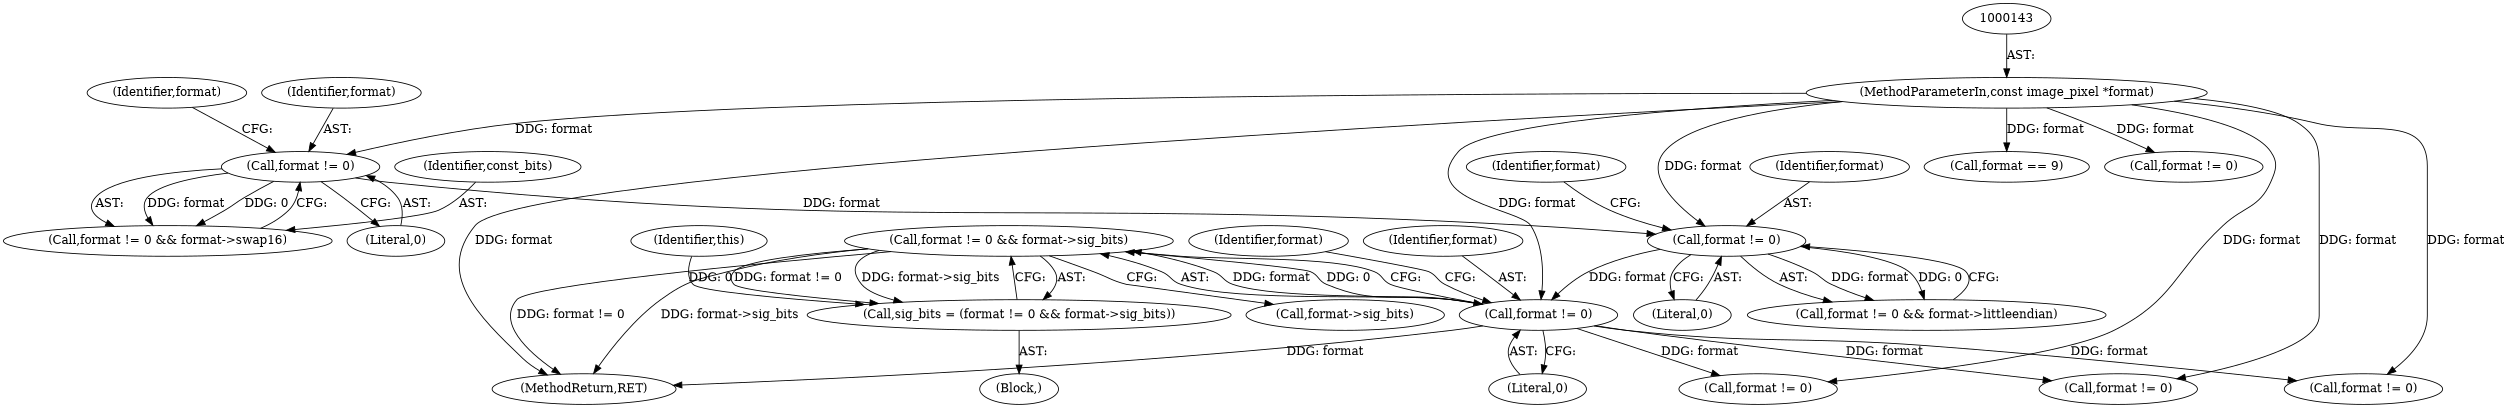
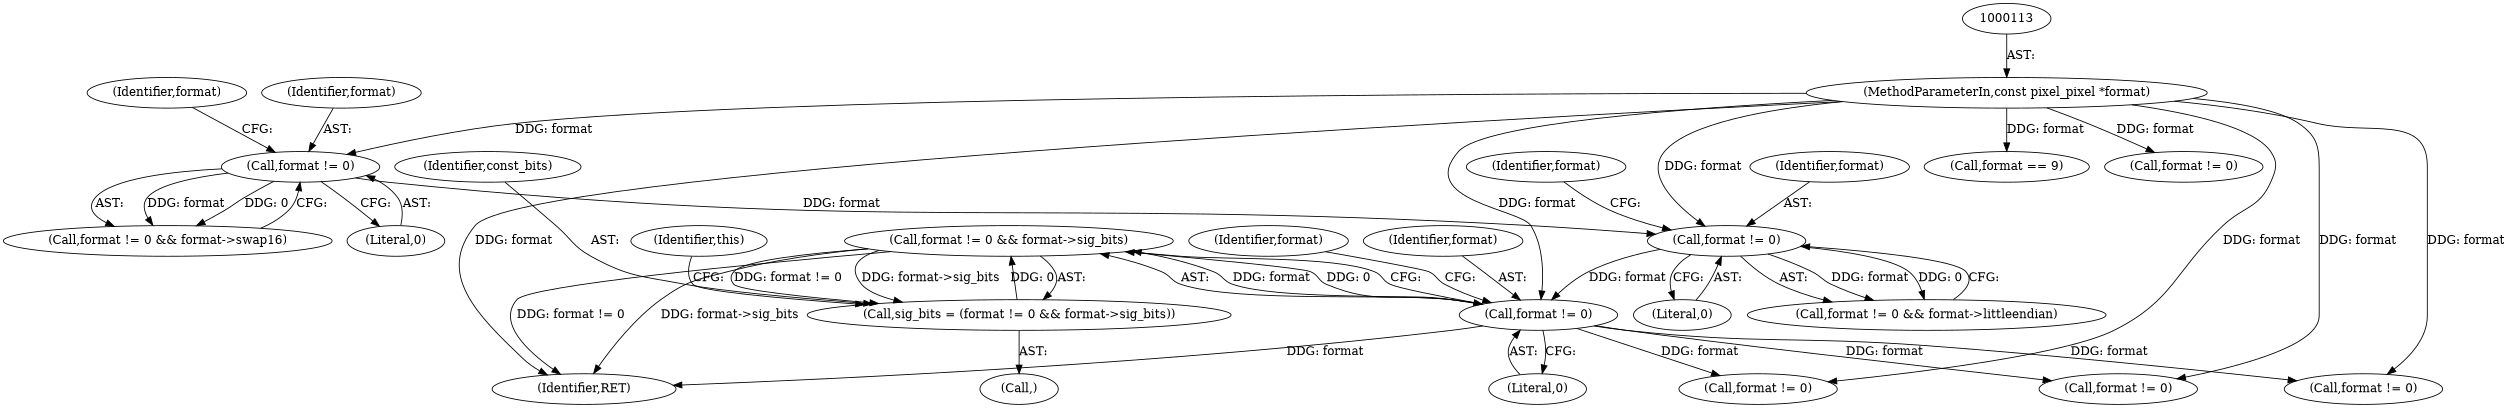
node "1000143": label "1000143" -> "1000113"
node "(MethodParameterIn,const image_pixel *format)": label "(MethodParameterIn,const image_pixel *format)" -> "(MethodParameterIn,const pixel_pixel *format)"
edge "(Identifier,const_bits)" -> "(Call,format != 0 && format->swap16)": now "(Identifier,const_bits)" -> "(Call,sig_bits = (format != 0 && format->sig_bits))"
edge "(Identifier,this)" -> "(Call,sig_bits = (format != 0 && format->sig_bits))": label "DDG: 0" -> "CFG: "
edge "(Call,sig_bits = (format != 0 && format->sig_bits))" -> "(Call,format != 0 && format->sig_bits)": label "CFG: " -> "DDG: 0"
node "(Call,format->sig_bits)": removed
node "(MethodReturn,RET)": label "(MethodReturn,RET)" -> "(Identifier,RET)"
node "(Block,)": label "(Block,)" -> "(Call,)"
